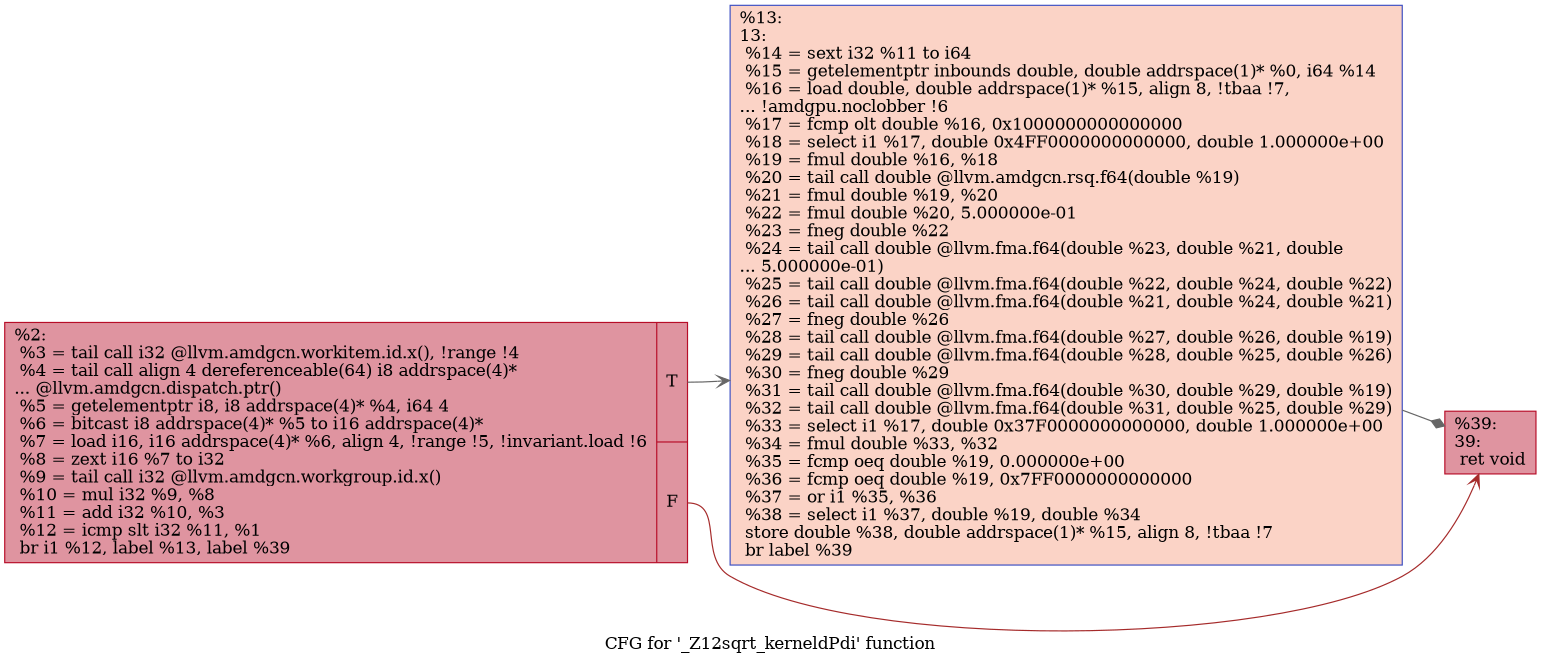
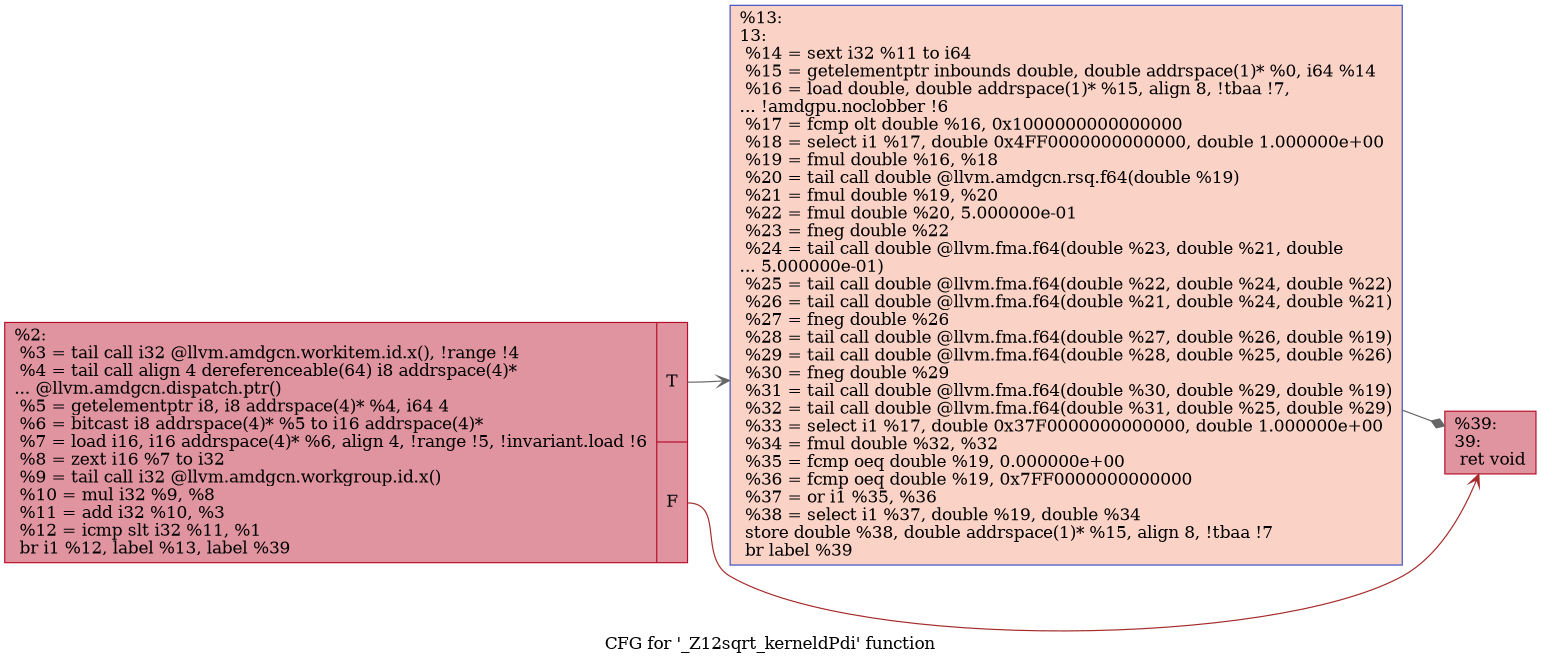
node "%13:": text "%34 = fmul double %33, %32" -> "%34 = fmul double %32, %32"
